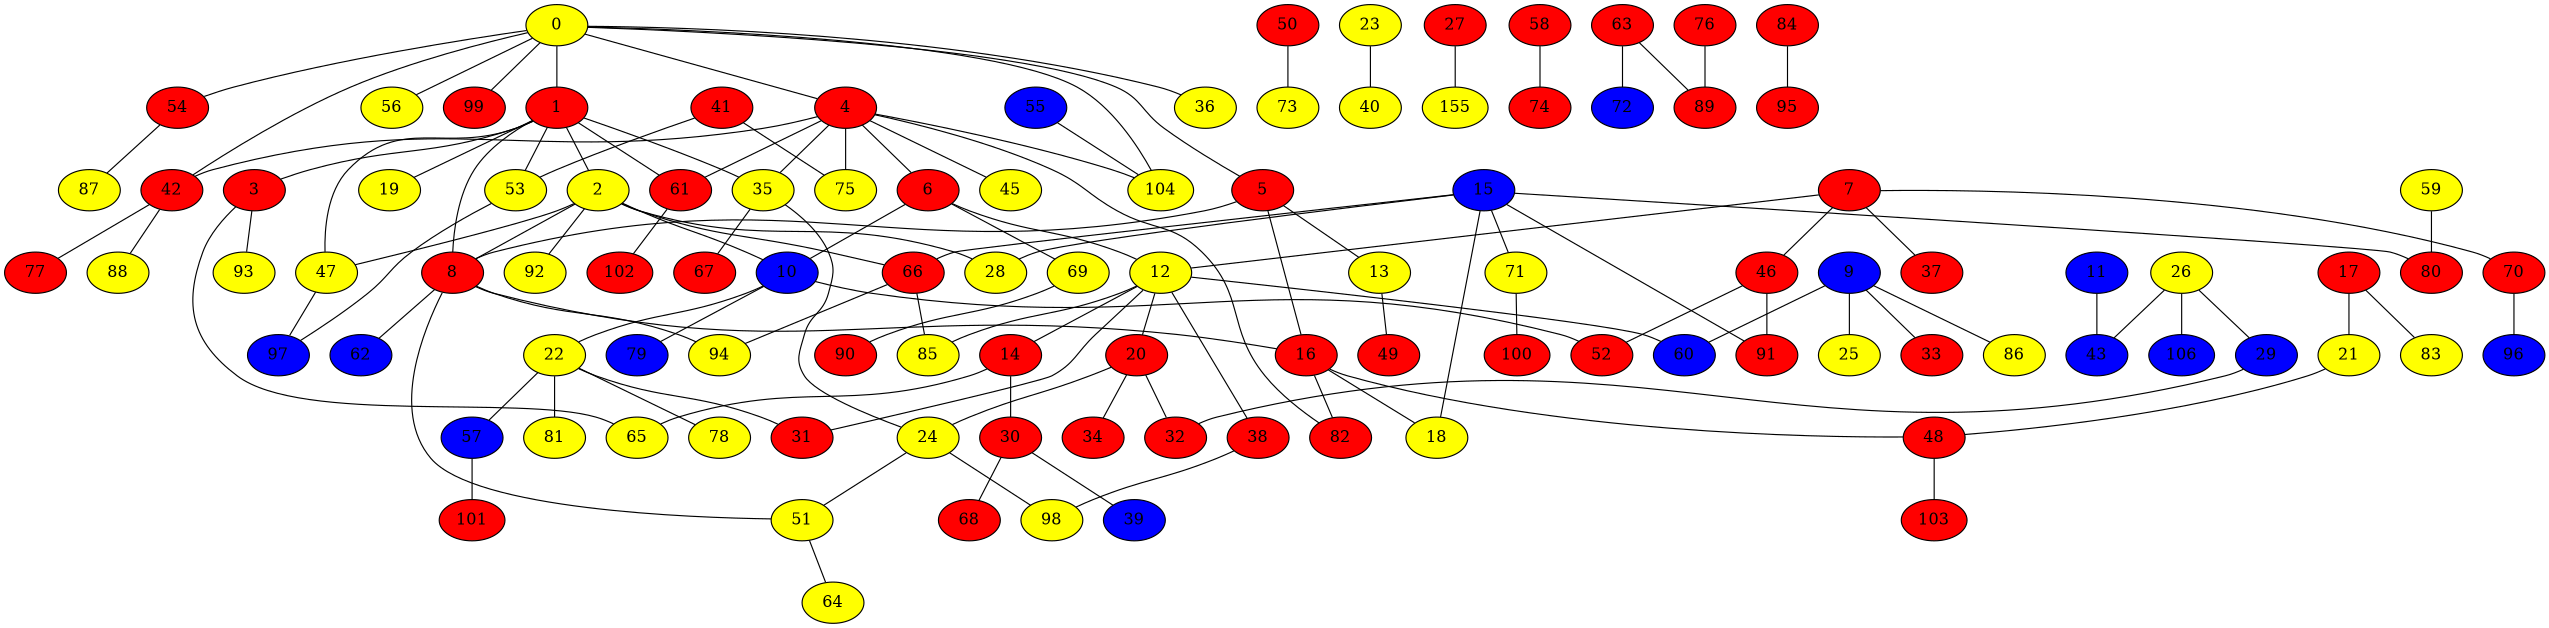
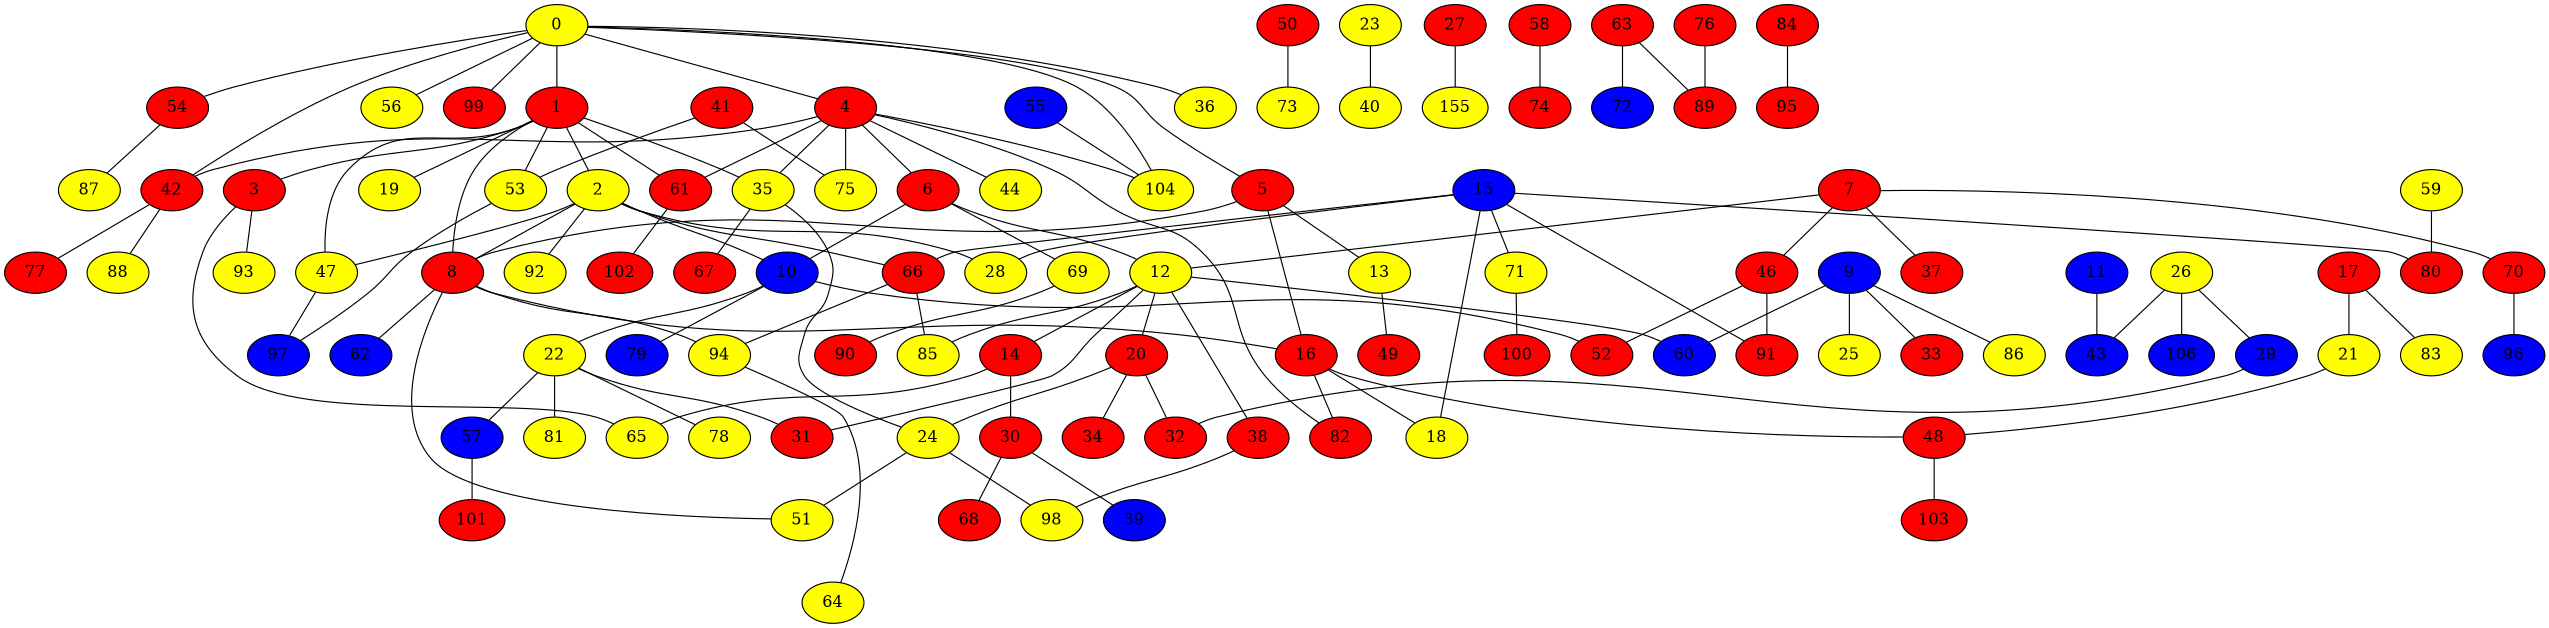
node "45": label "45" -> "44"
edge "51" -- "64": now "94" -- "64"
